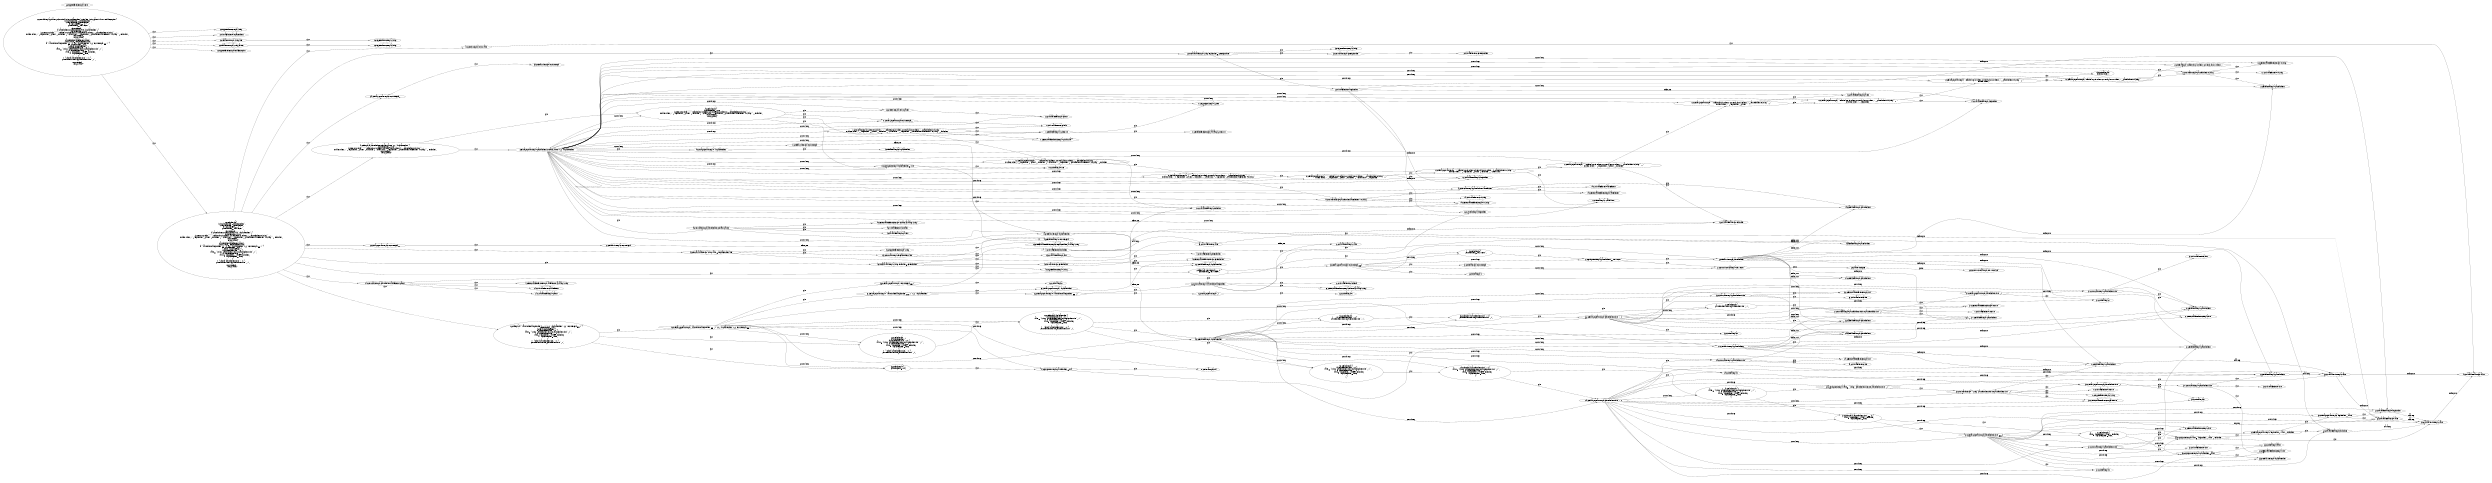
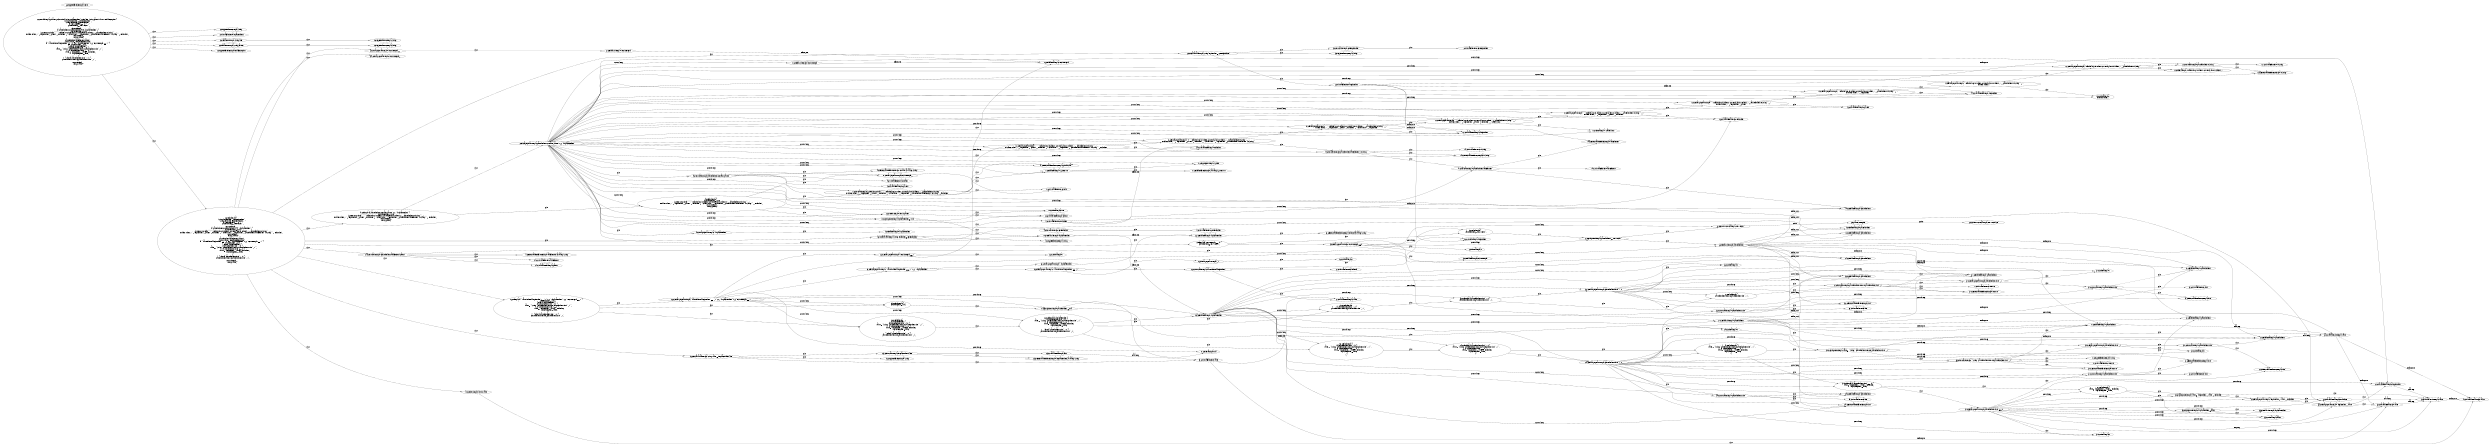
node "39:CtFieldWriteImpl@recurseDepth": removed
edge "12:CtInvocationImpl@passedTokens.toString()" -> "12:CtFieldReadImpl@passedTokens": removed, label "AST"
node "4:CtExecutableReferenceImpl@getEndToken()": removed
node "5:CtLiteralImpl@recurseDepth": label "5:CtLiteralImpl@recurseDepth" -> "5:CtFieldReadImpl@recurseDepth"
edge "26:CtInvocationImpl@value.indexOf(beginToken)" -> "26:CtExecutableReferenceImpl@indexOf(java.lang.String)": now "26:CtFieldReadImpl@duplicateToken" -> "26:CtExecutableReferenceImpl@indexOf(java.lang.String)"
edge "6:CtFieldWriteImpl@passedTokens" -> "29:CtFieldReadImpl@passedTokens": now "6:CtFieldWriteImpl@passedTokens" -> "29:CtExecutableReferenceImpl@size()"
edge "37:CtBinaryOperatorImpl@passedTokens.size() - 1" -> "37:CtInvocationImpl@passedTokens.size()": label "Control Dep" -> "AST"
edge "27:CtFieldWriteImpl@passedTokens" -> "29:CtFieldReadImpl@passedTokens": label "Define-Use" -> "AST"
node "30:CtVirtualElement@size": removed
